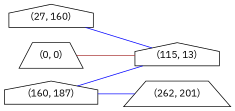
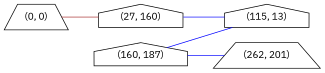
edge "(0, 0)" -- "(115, 13)": now "(0, 0)" -- "(27, 160)"
